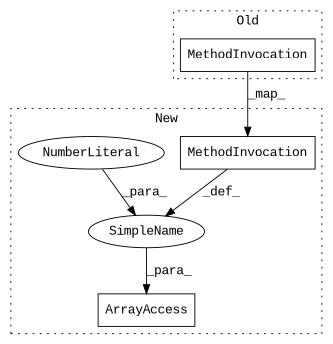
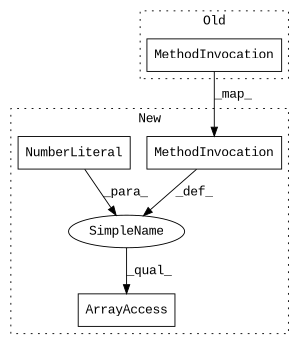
node "NumberLiteral": shape ellipse -> box
edge "SimpleName" -> "ArrayAccess": label "_para_" -> "_qual_"
